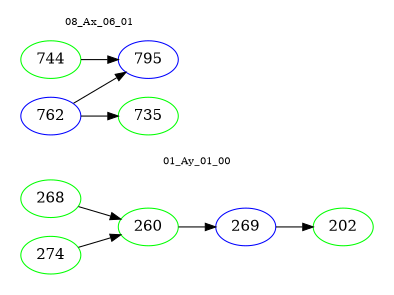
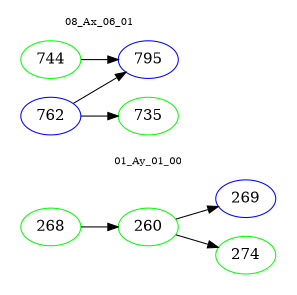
node "202": removed
edge "274" -> "260": reversed
